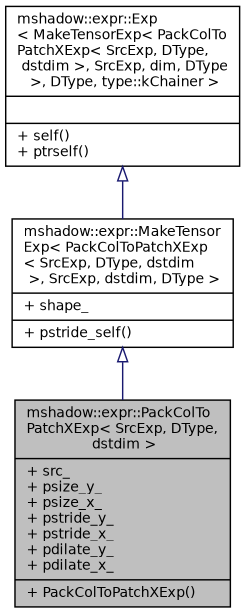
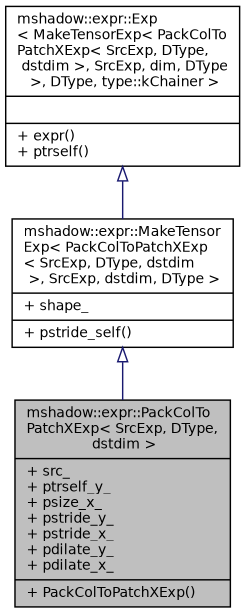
node "mshadow::expr::Exp": text "+ self()" -> "+ expr()"
node "mshadow::expr::PackColTo": text "+ psize_y_" -> "+ ptrself_y_"
